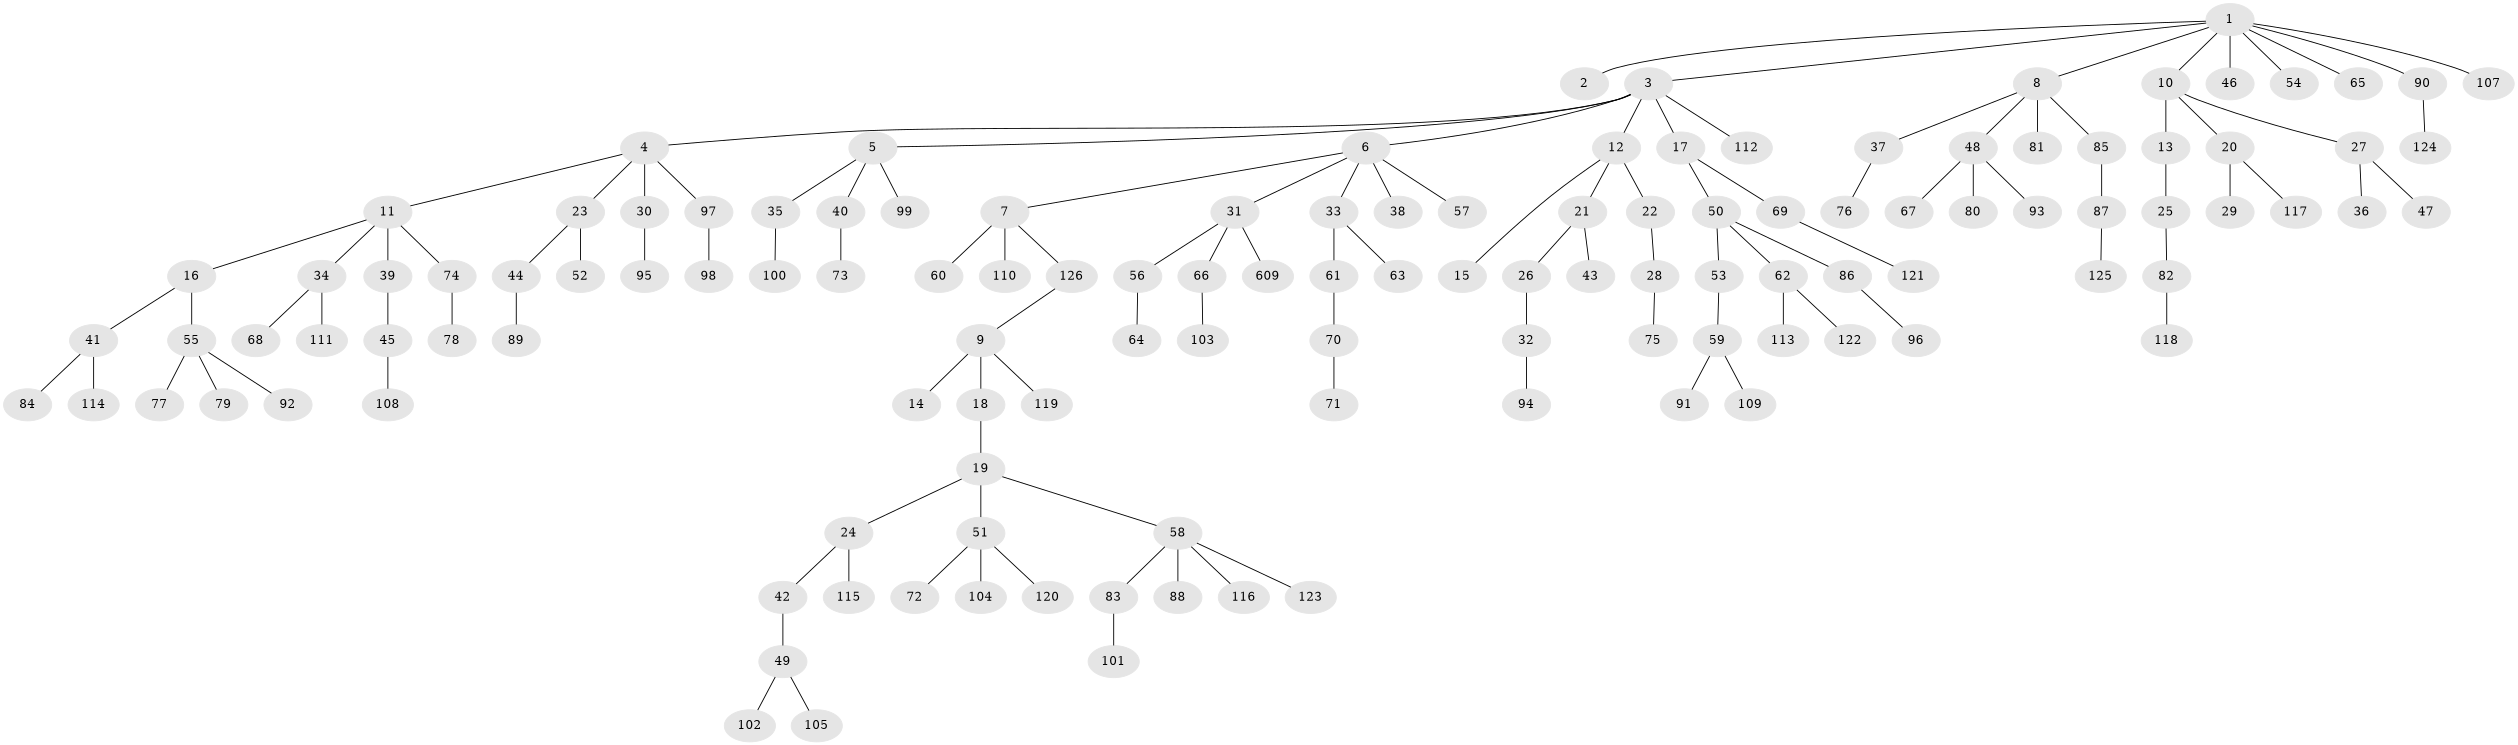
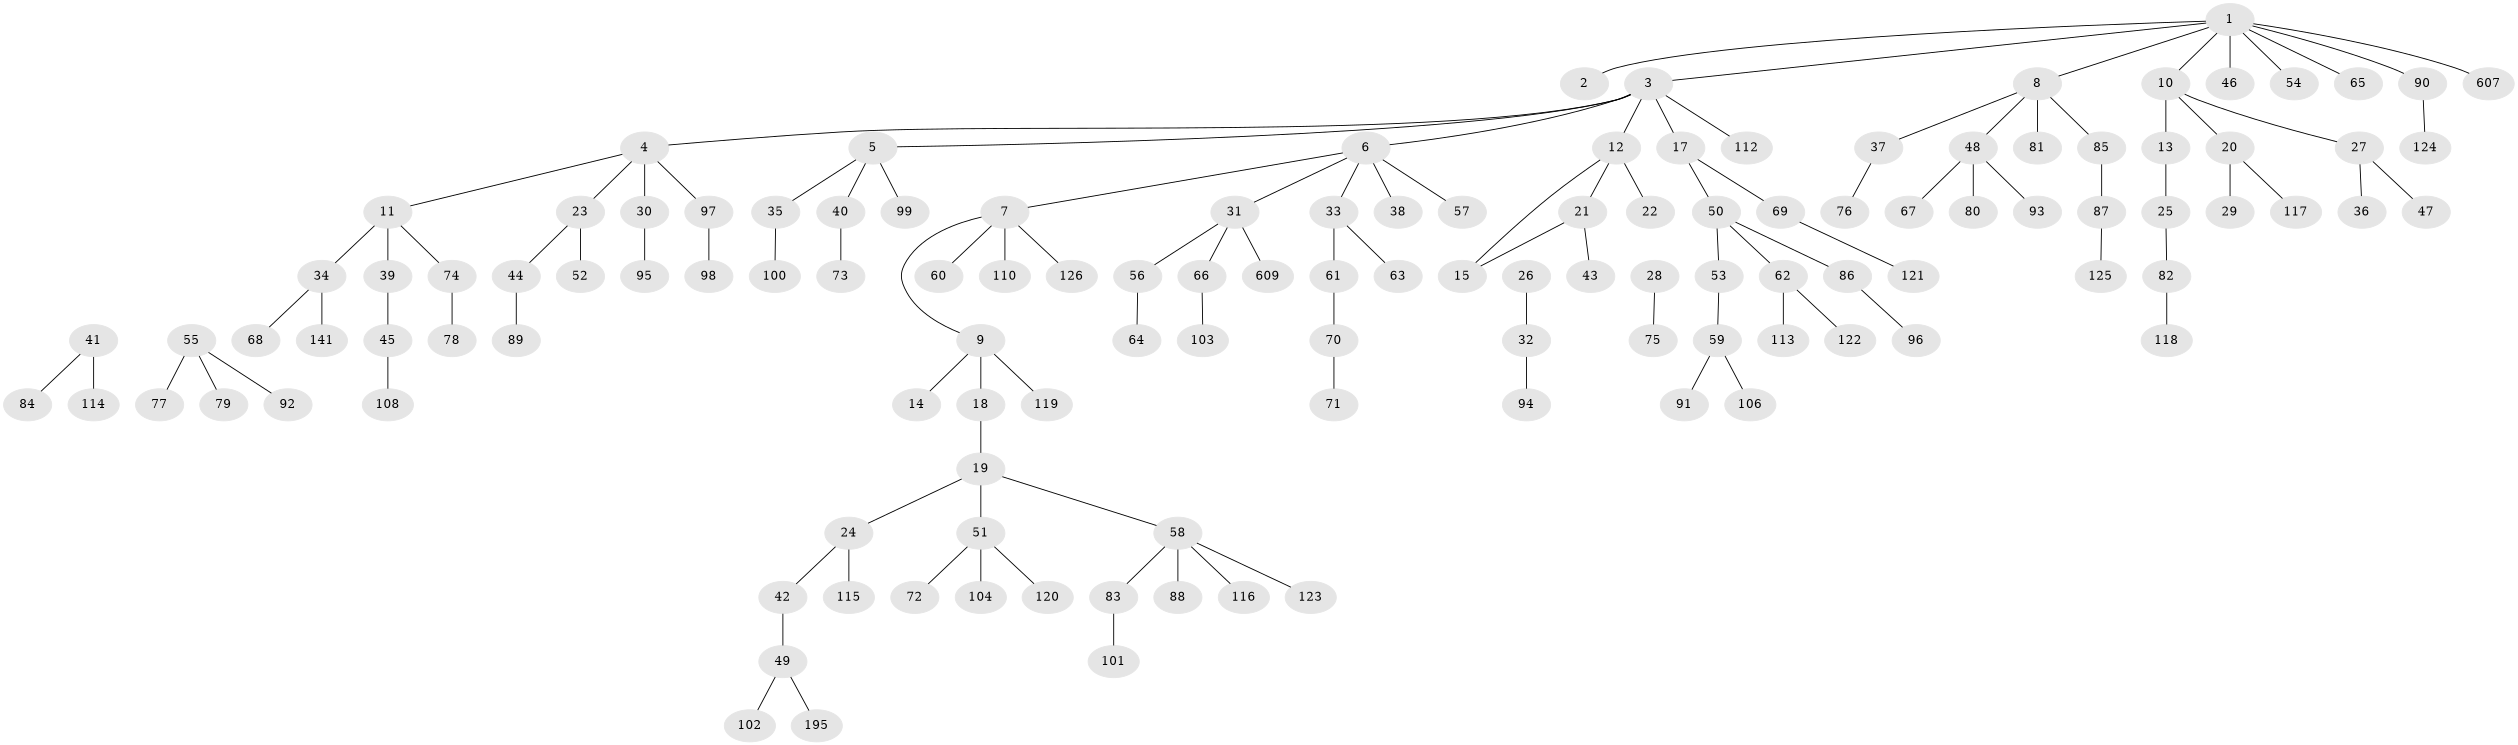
node "107": label "107" -> "607"
edge "21" -- "26": now "21" -- "15"
edge "22" -- "28": removed
node "16": removed
edge "126" -- "9": now "7" -- "9"
node "111": label "111" -> "141"
node "109": label "109" -> "106"
node "105": label "105" -> "195"
